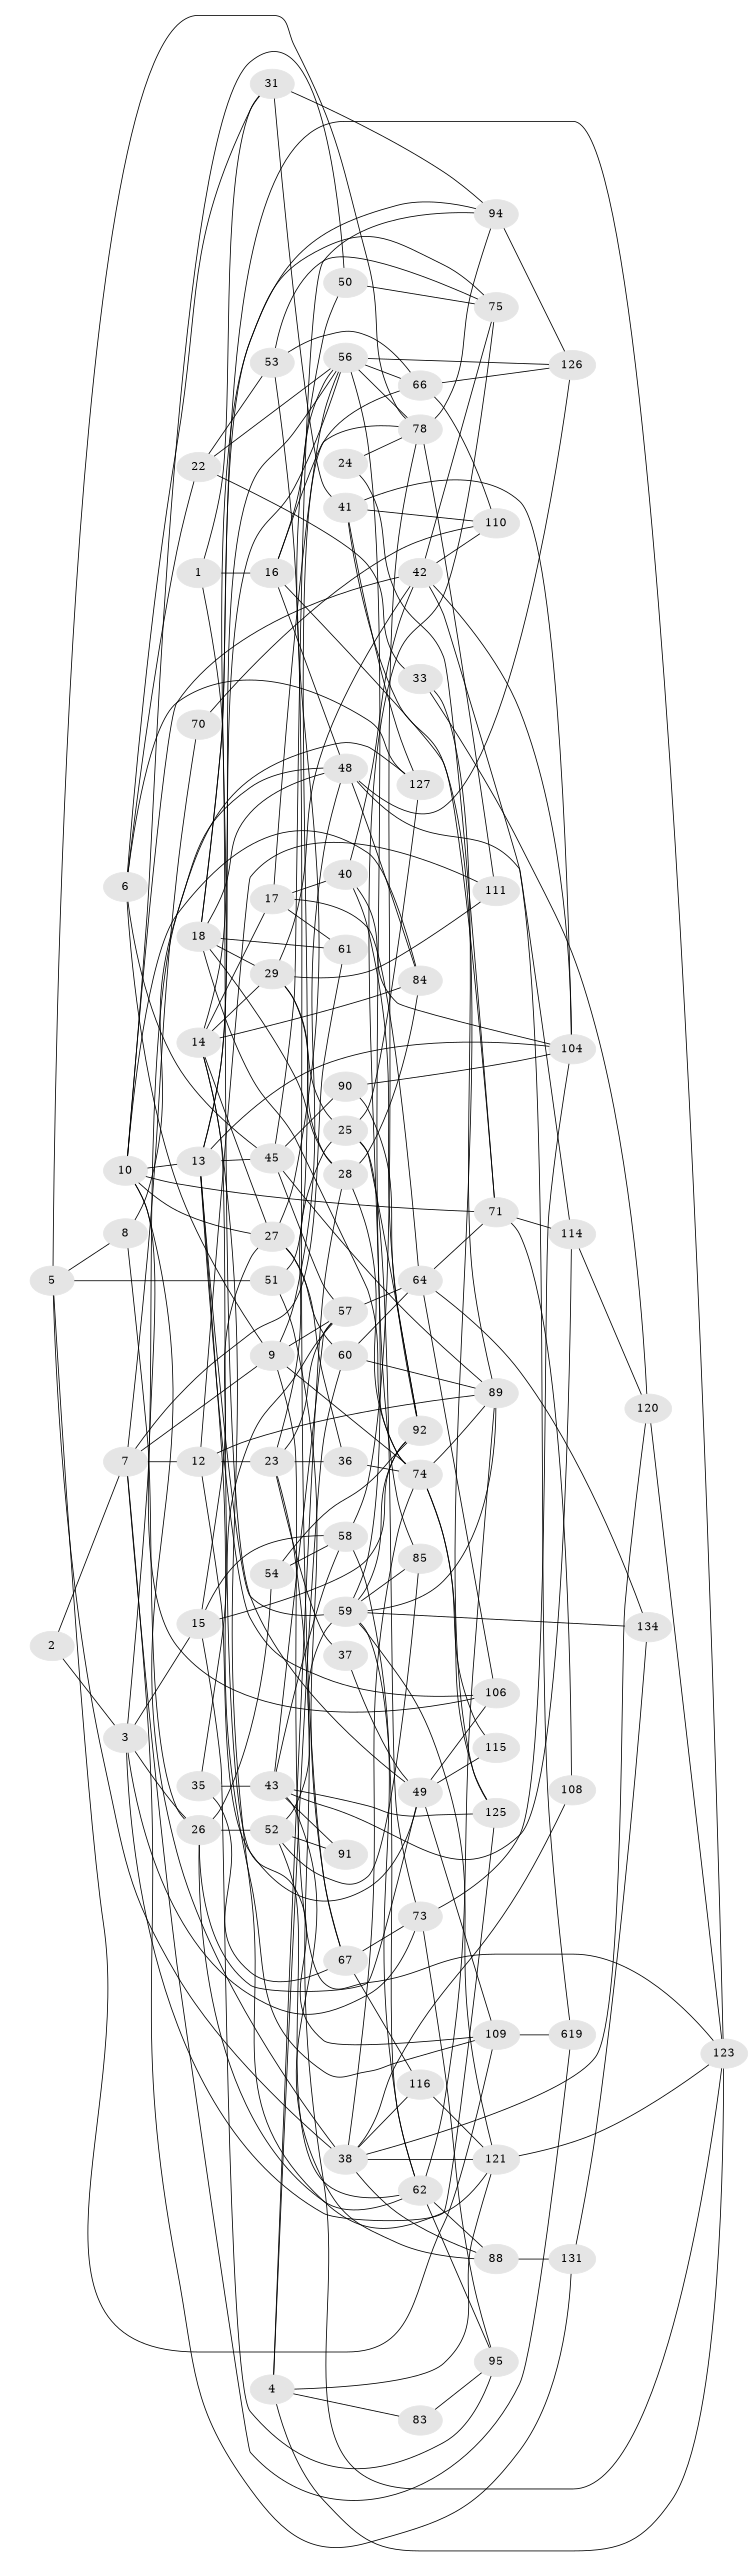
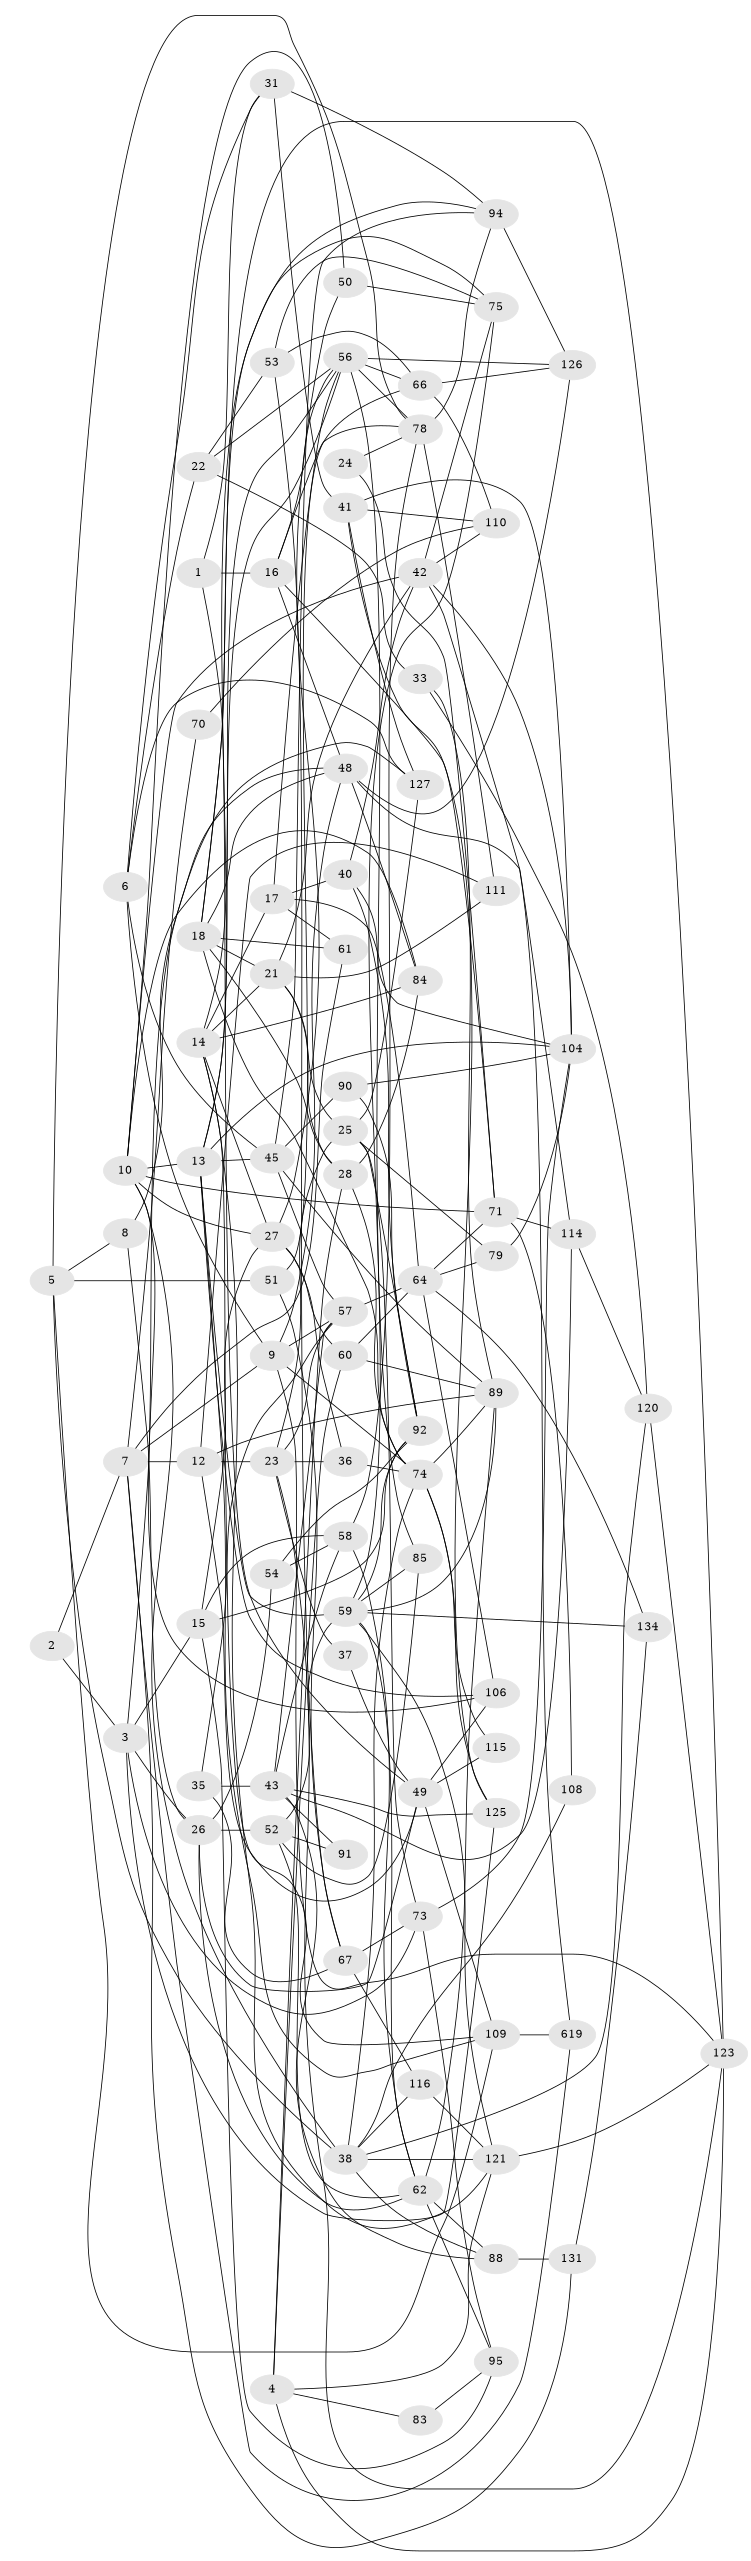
node "29": label "29" -> "21"
node "79": added
